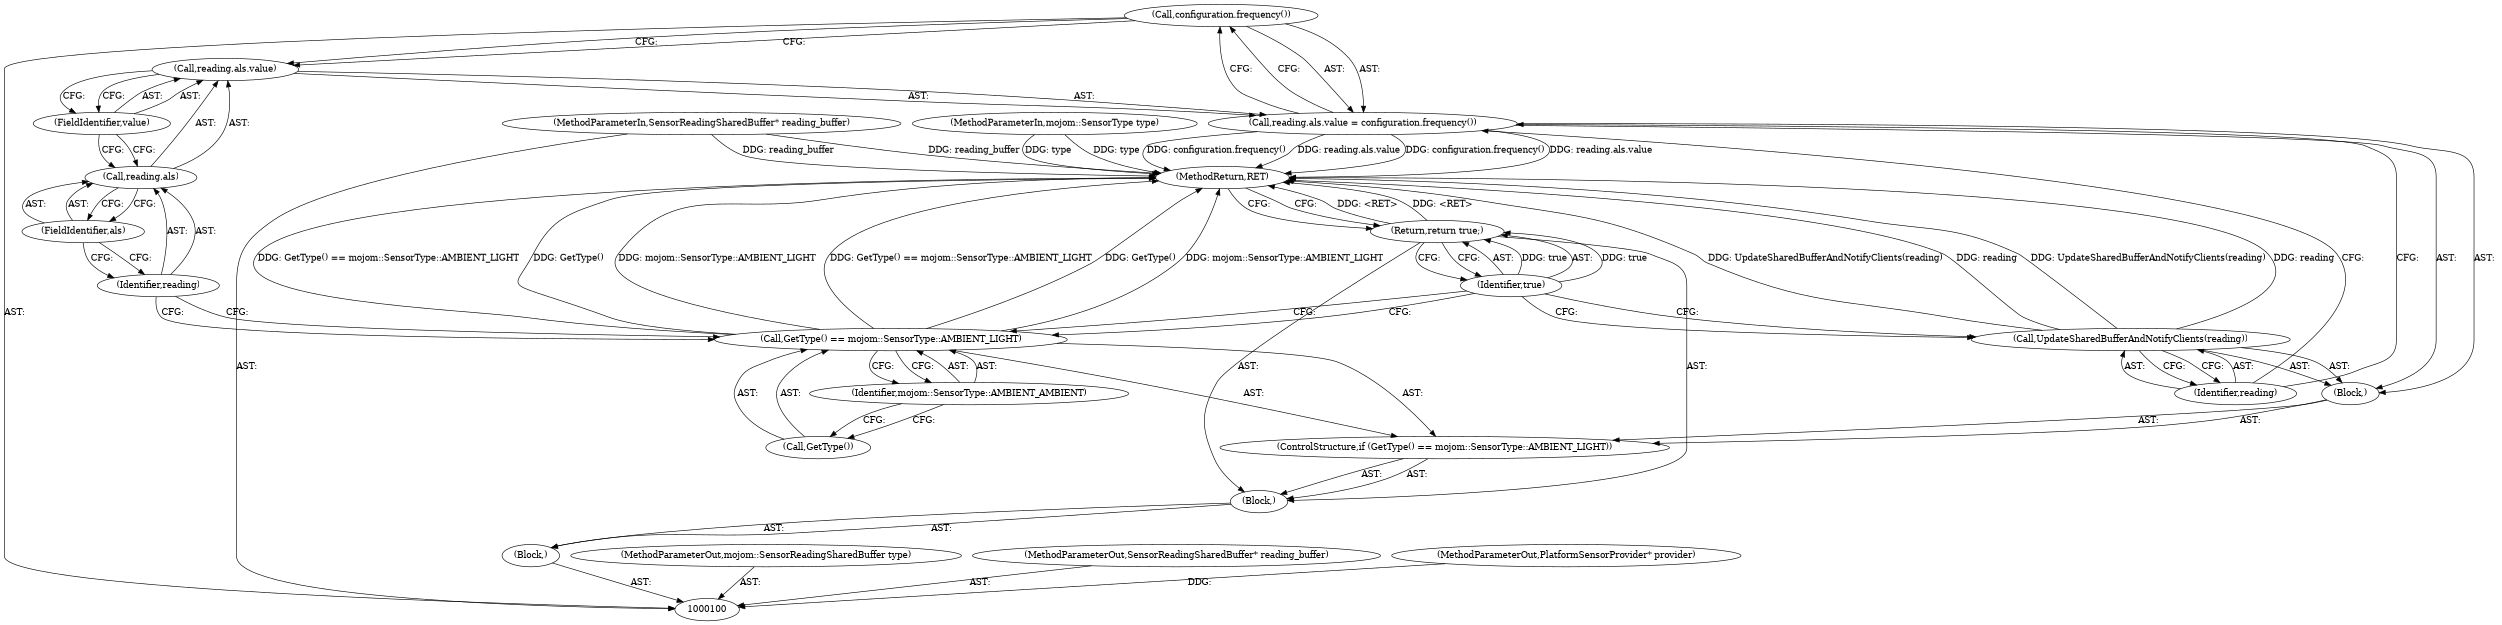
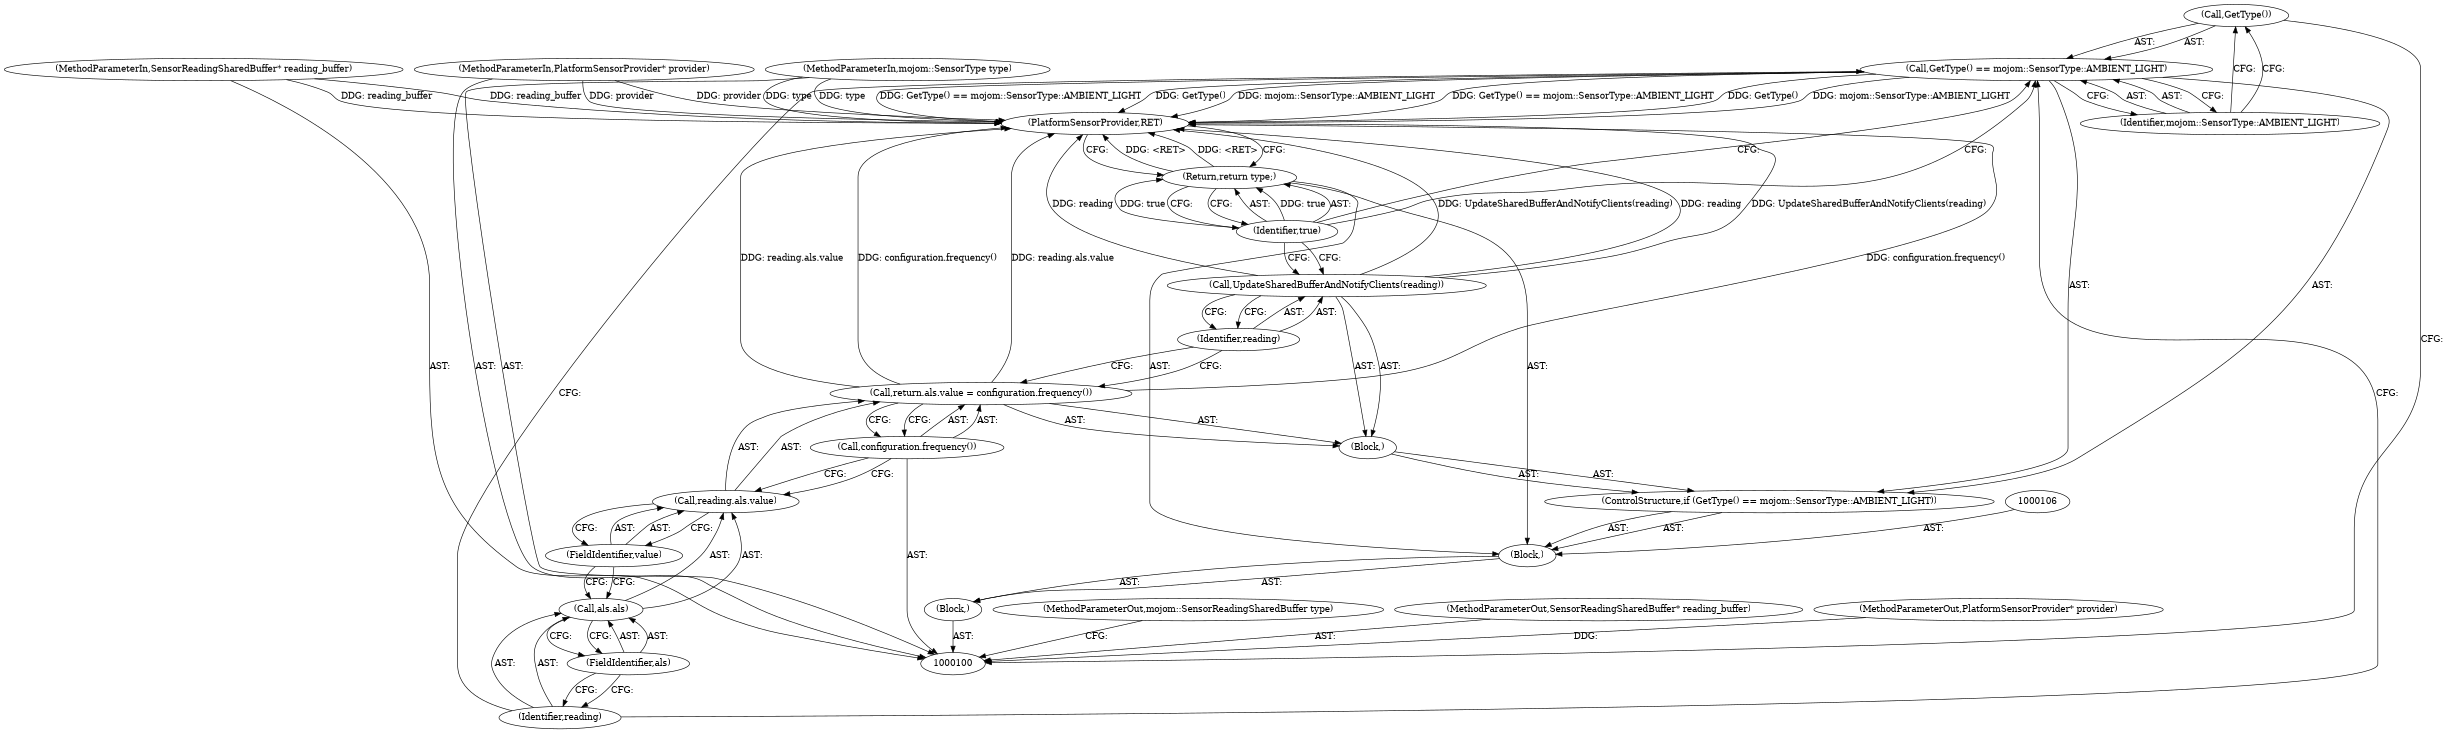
node "(MethodParameterIn,PlatformSensorProvider* provider)": added
node "(Call,reading.als.value = configuration.frequency())": label "(Call,reading.als.value = configuration.frequency())" -> "(Call,return.als.value = configuration.frequency())"
node "(Call,reading.als)": label "(Call,reading.als)" -> "(Call,als.als)"
node "(MethodReturn,RET)": label "(MethodReturn,RET)" -> "(PlatformSensorProvider,RET)"
node "(Return,return true;)": label "(Return,return true;)" -> "(Return,return type;)"
edge "(MethodParameterIn,mojom::SensorType type)" -> "1000100": added, label "AST:"
node "(Identifier,mojom::SensorType::AMBIENT_AMBIENT)": label "(Identifier,mojom::SensorType::AMBIENT_AMBIENT)" -> "(Identifier,mojom::SensorType::AMBIENT_LIGHT)"
node "1000106": added
edge "(MethodParameterOut,mojom::SensorReadingSharedBuffer type)" -> "1000100": label "AST: " -> "CFG: "
edge "(Call,GetType())" -> "1000100": added, label "CFG:"
